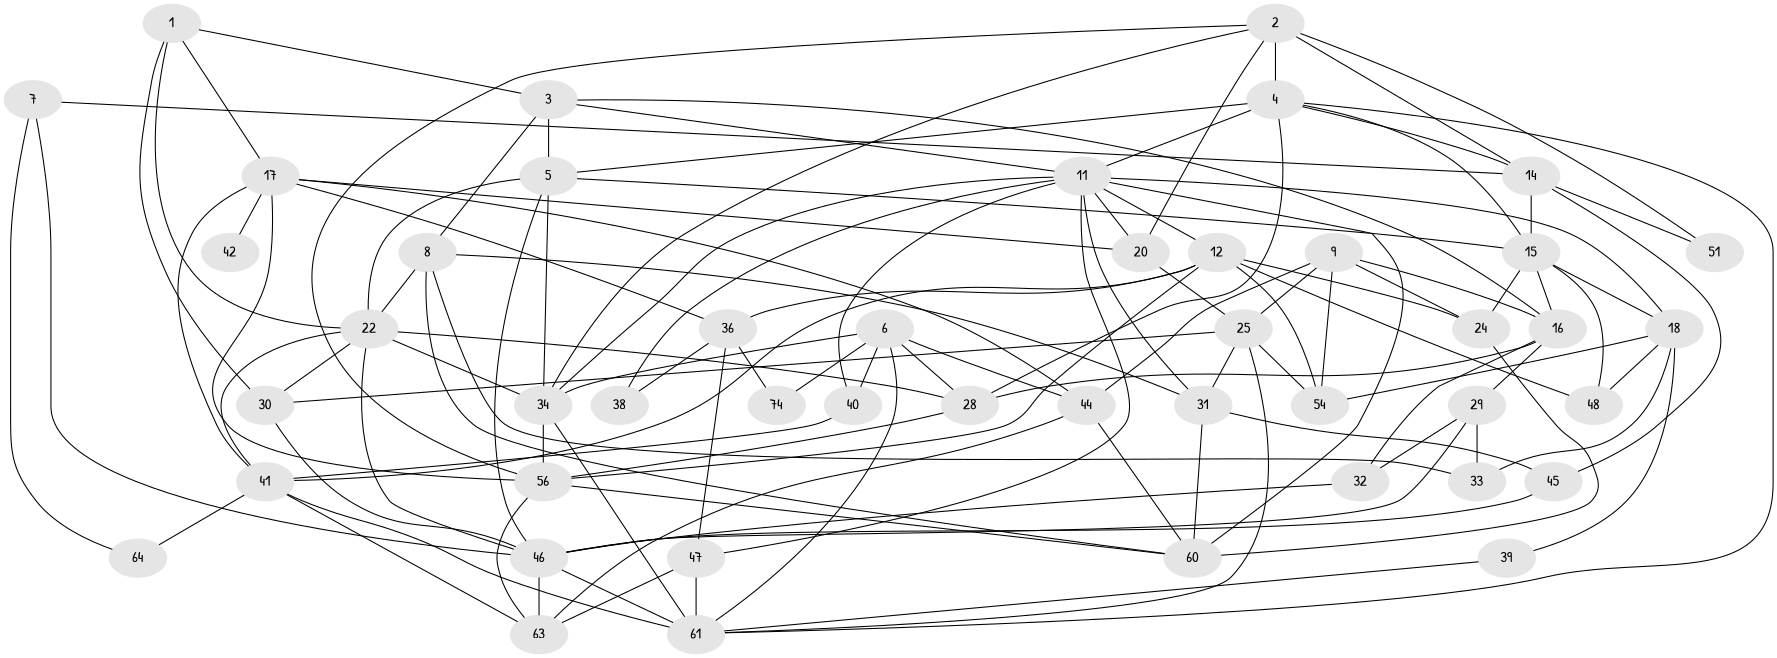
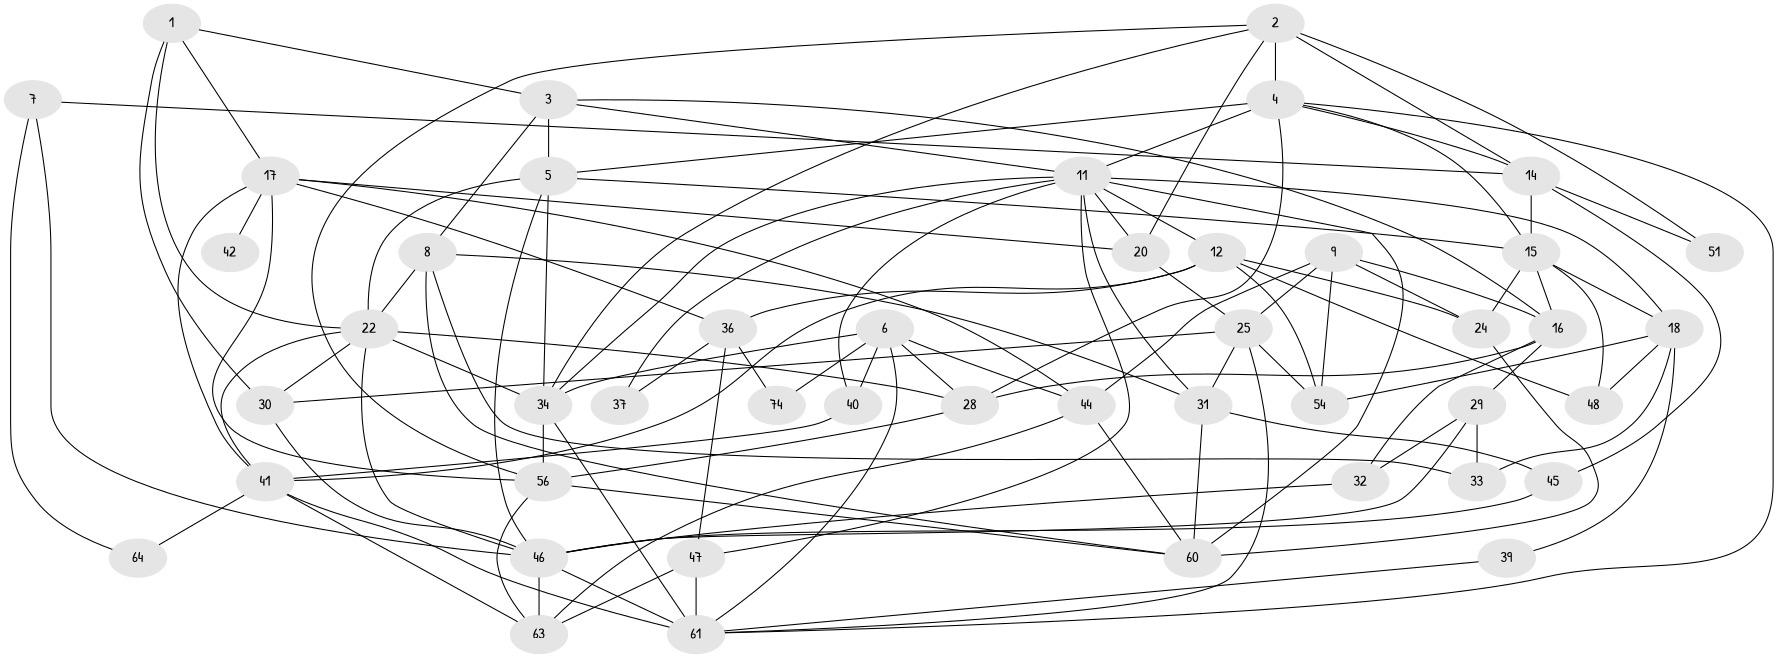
node "38": label "38" -> "37"
edge "12" -- "56": removed
